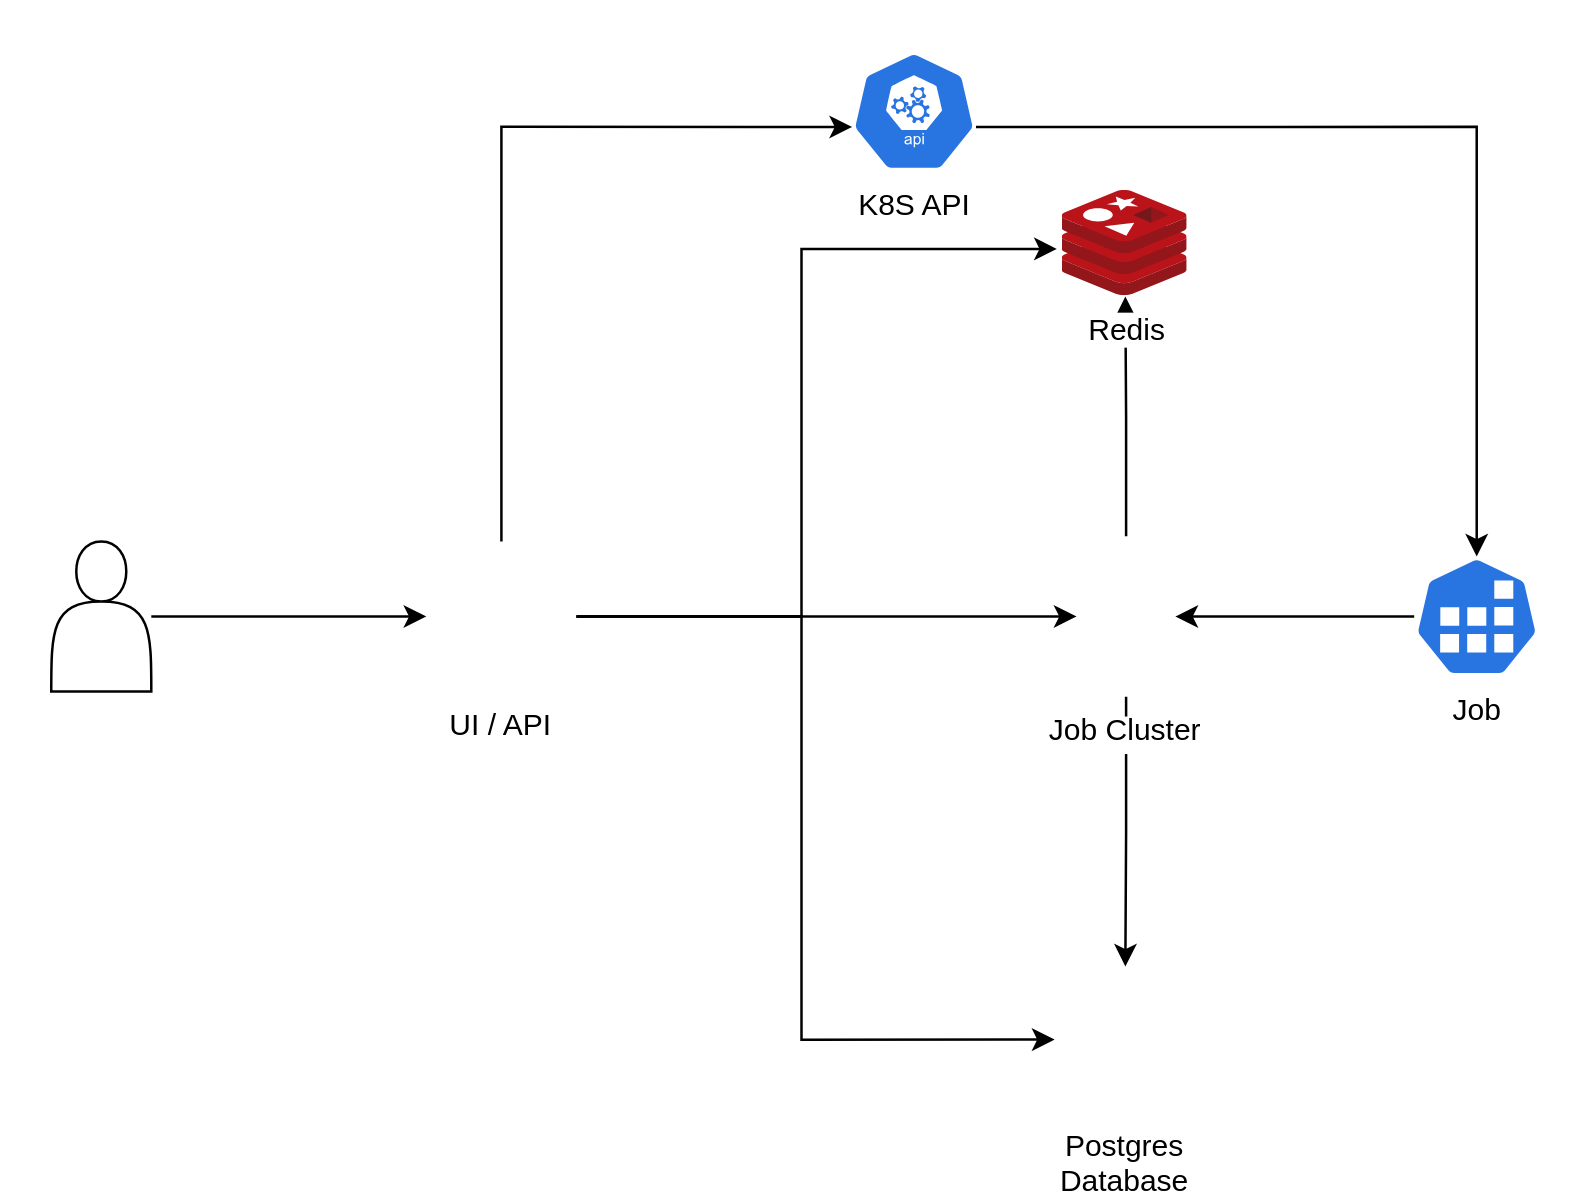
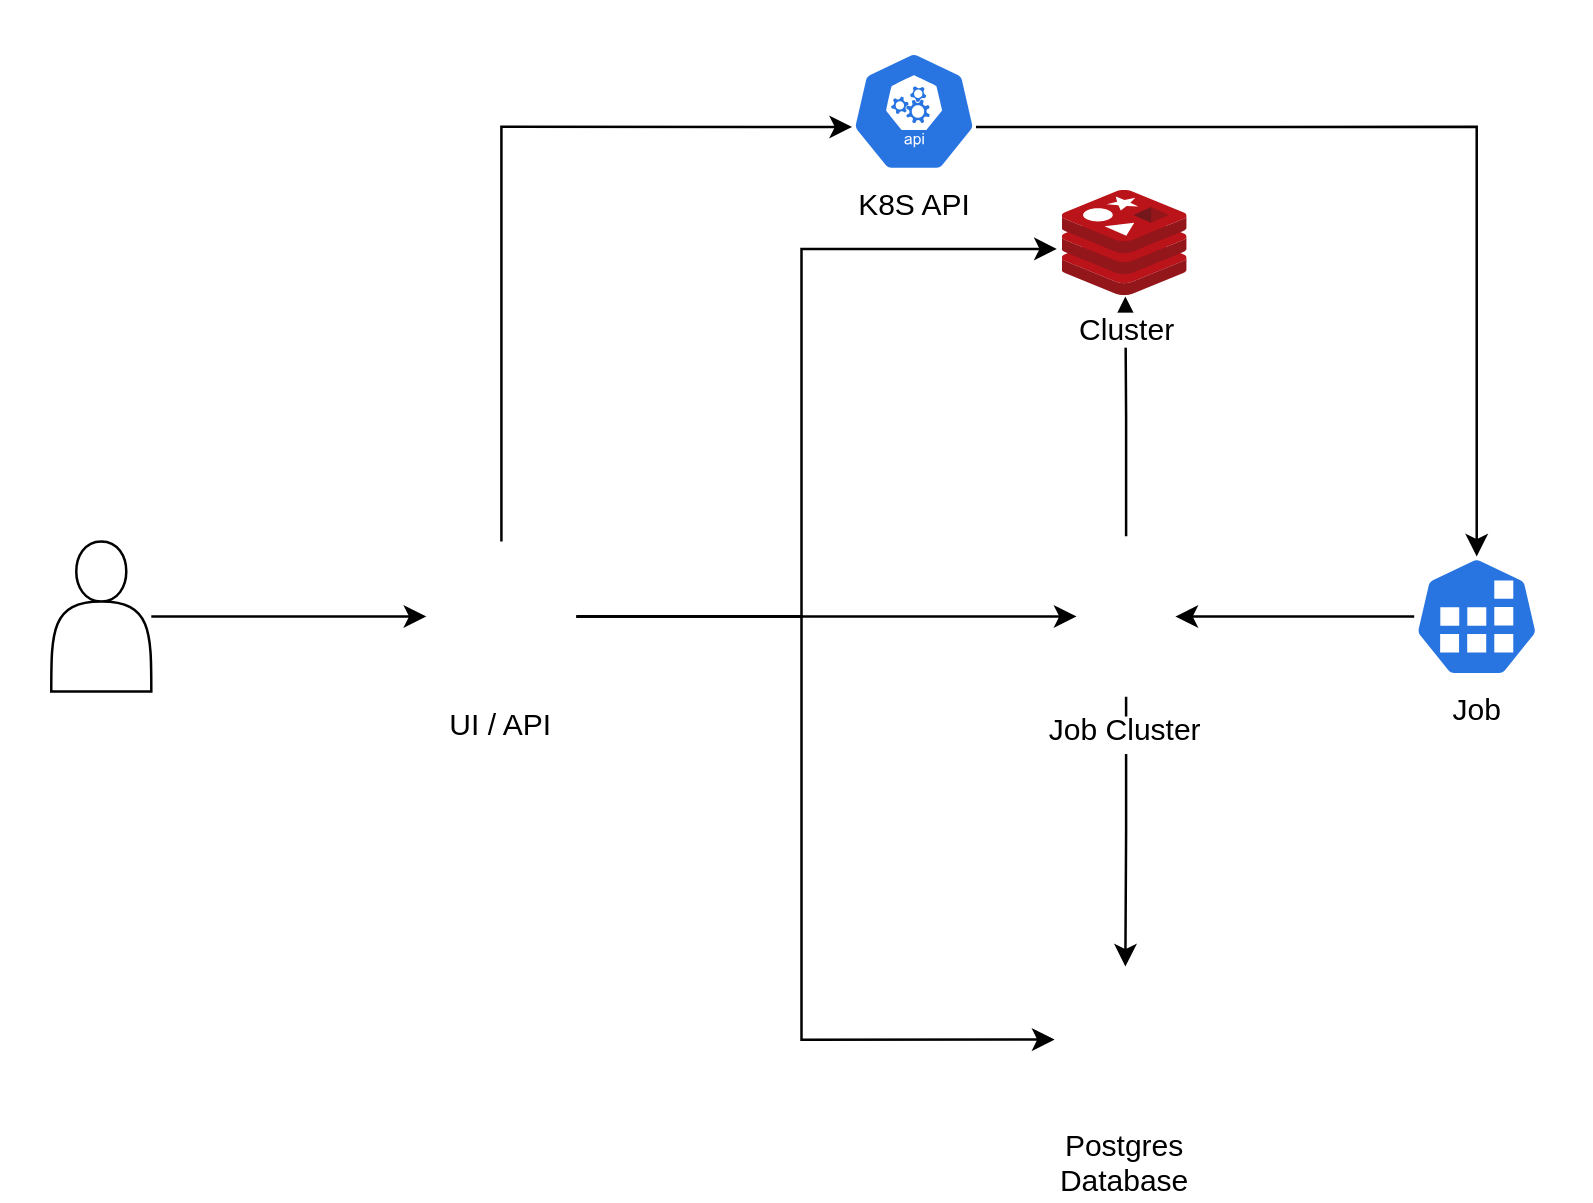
node "Redis": label "Redis" -> "Cluster"
